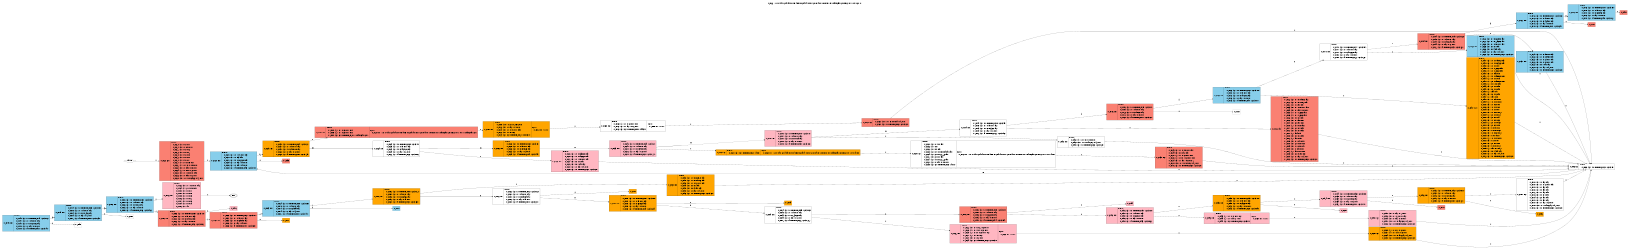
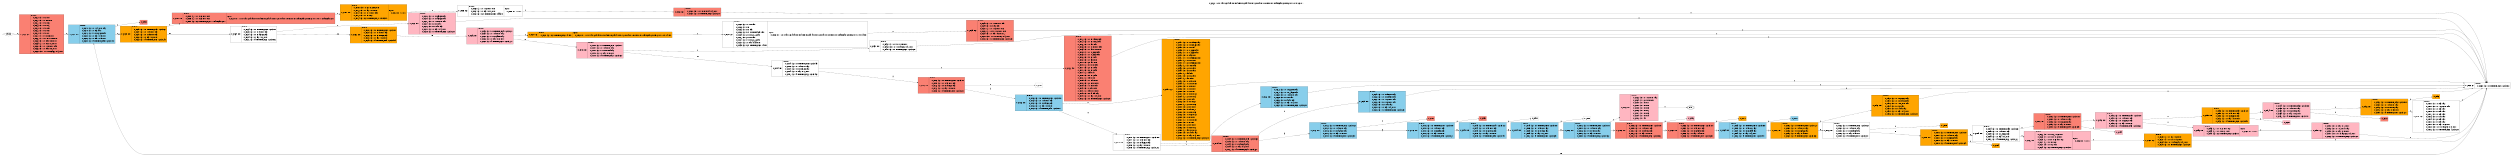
edge "0x4017c6 [28]" -> "0x4017e2 [28]": added, label "5"
